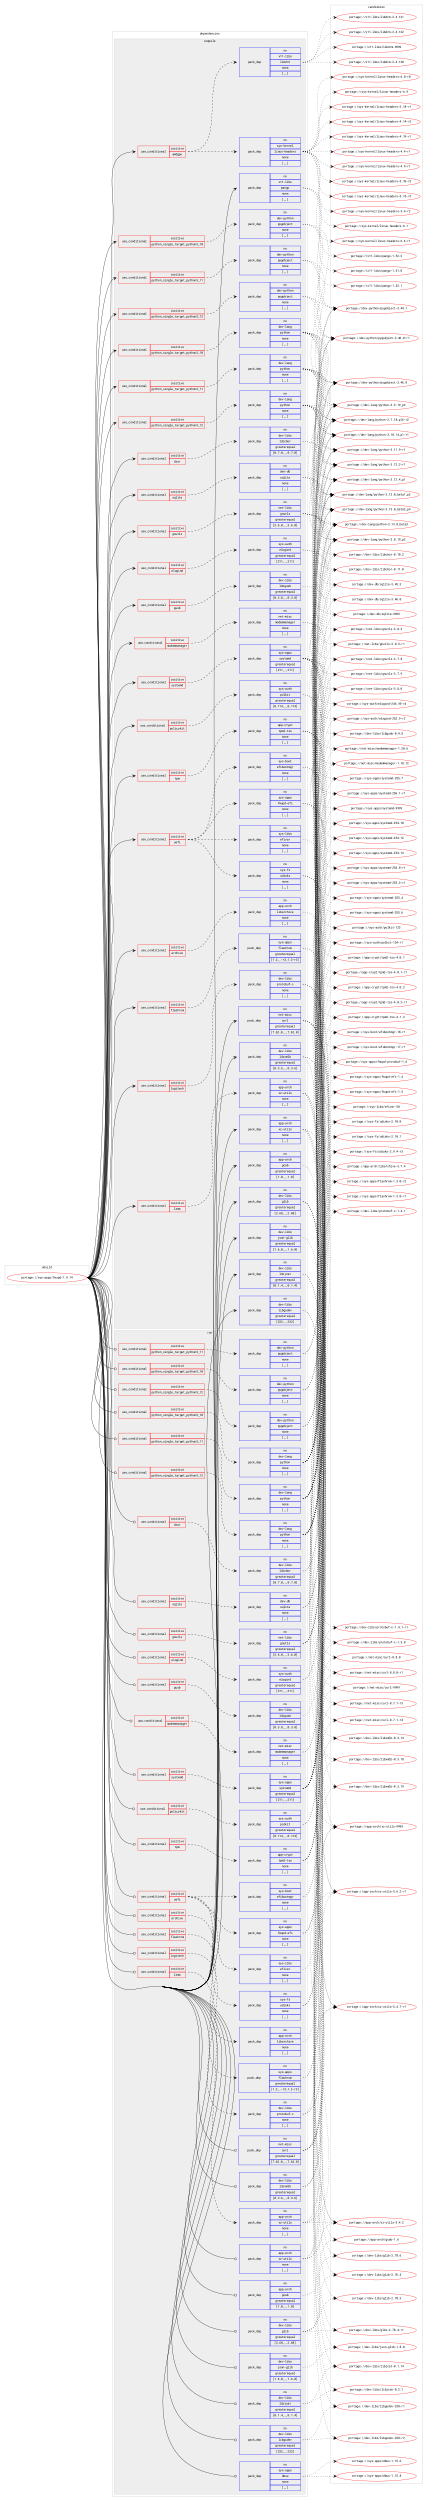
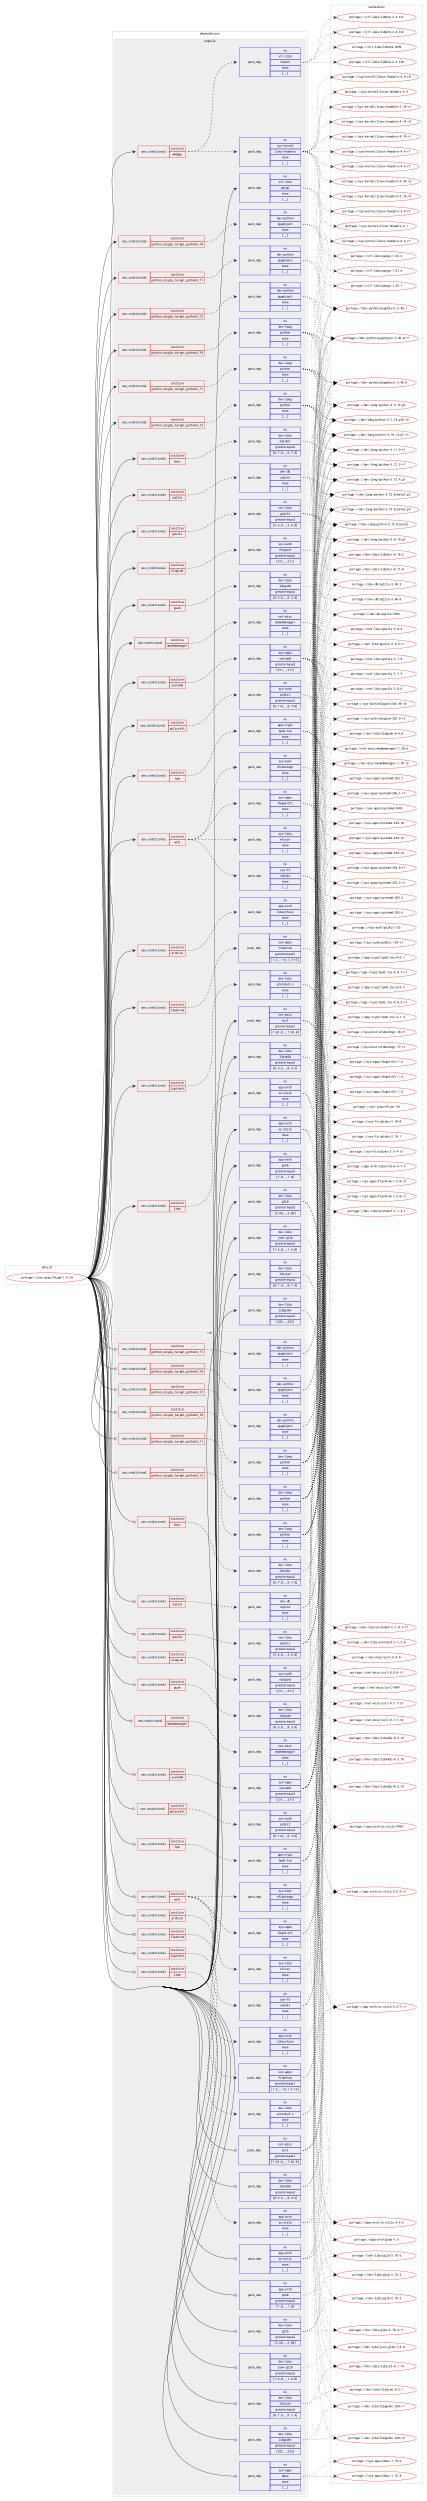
node "portage://sys-apps/fwupd-protobuf-1.6": label "portage://sys-apps/fwupd-protobuf-1.6" -> "portage://sys-apps/fwupd-efi-1.6"
